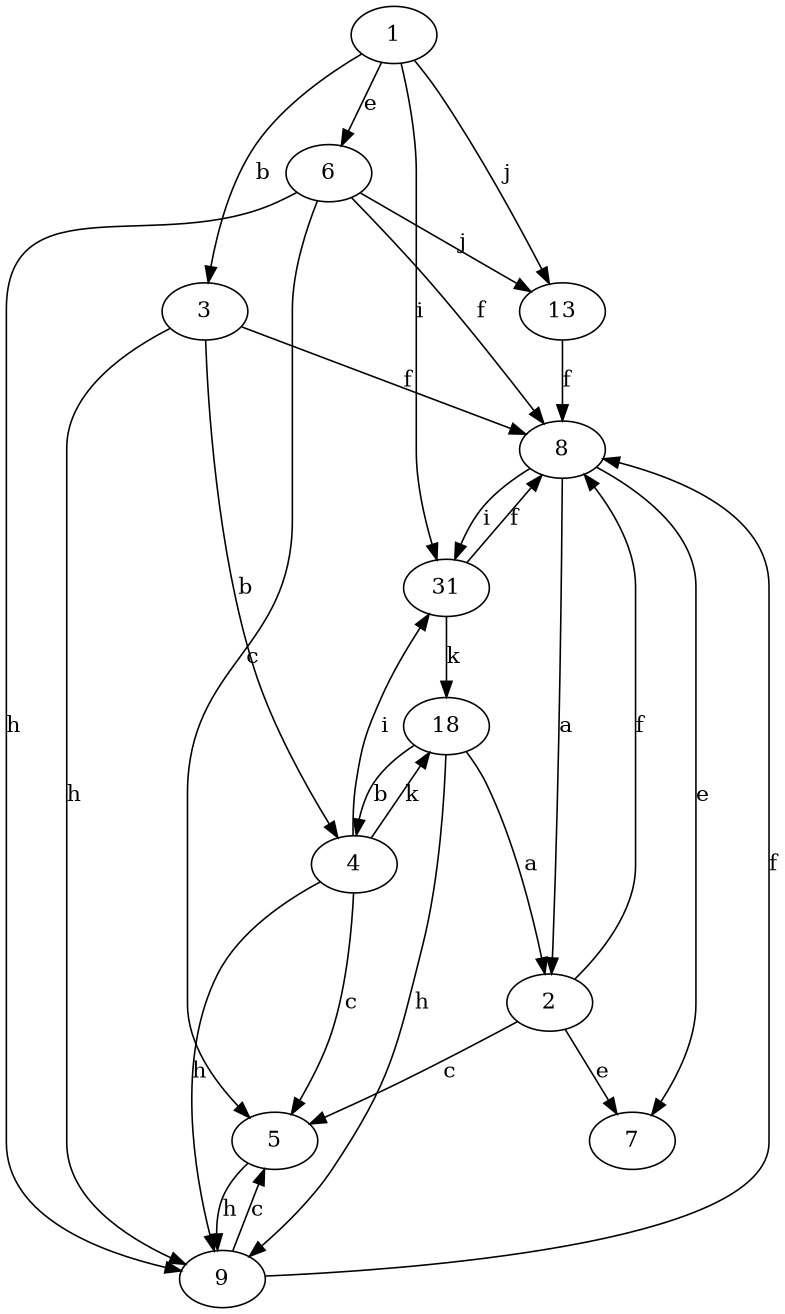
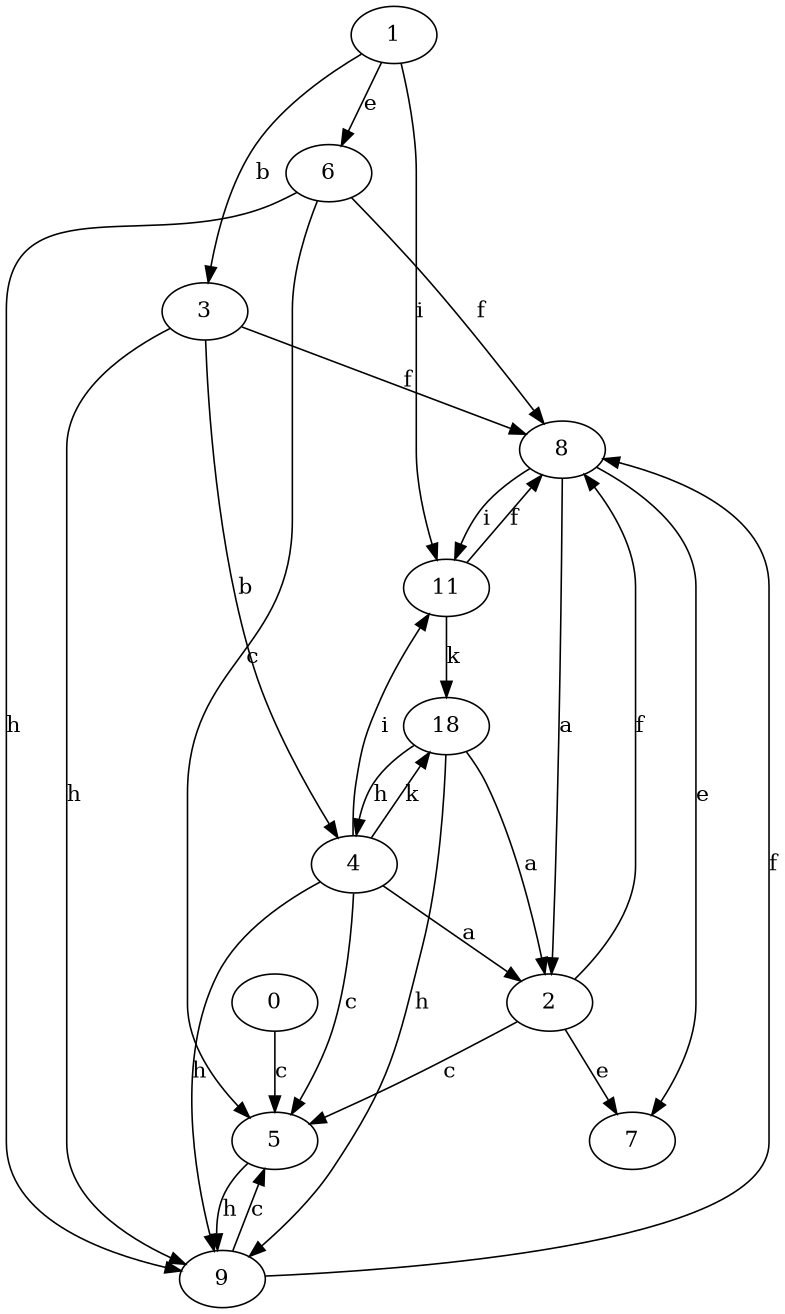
node "13": removed
node "31": label "31" -> "11"
edge "18" -> "4": label "b" -> "h"
edge "4" -> "2": added, label "a"
node "0": added
